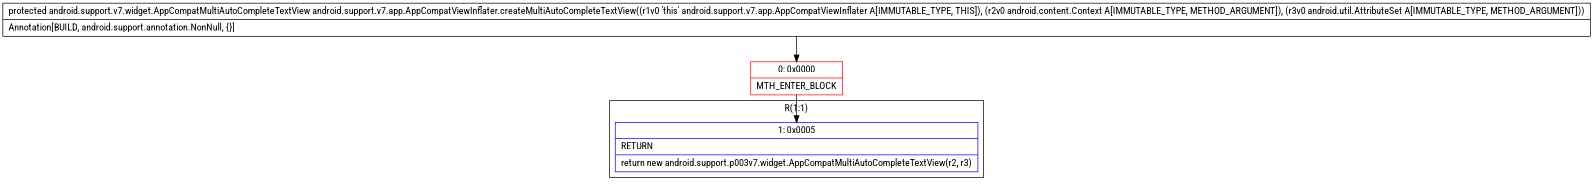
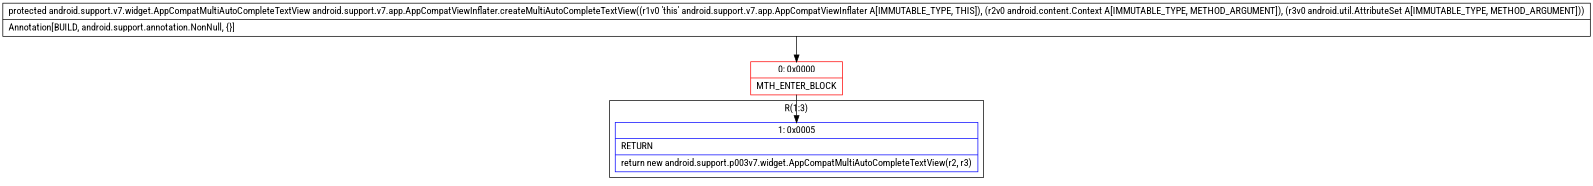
cluster "R(1:1)": label "R(1:1)" -> "R(1:3)"
